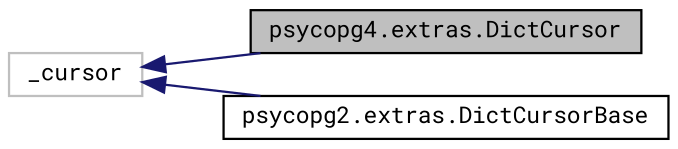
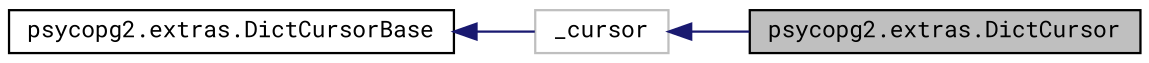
node "psycopg4.extras.DictCursor": label "psycopg4.extras.DictCursor" -> "psycopg2.extras.DictCursor"
edge "psycopg2.extras.DictCursorBase" -> "_cursor": reversed
